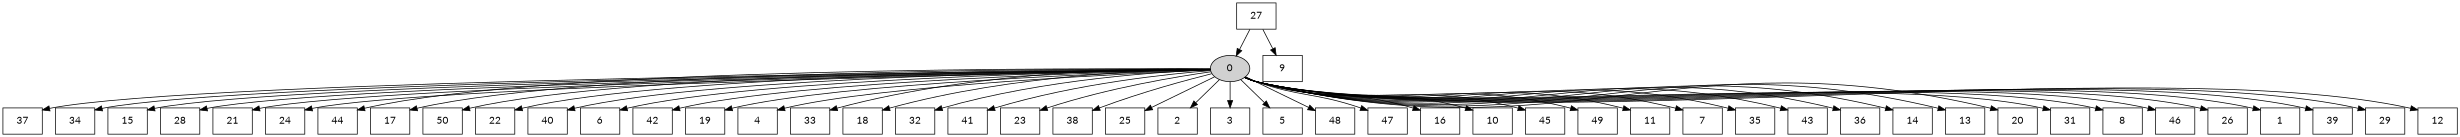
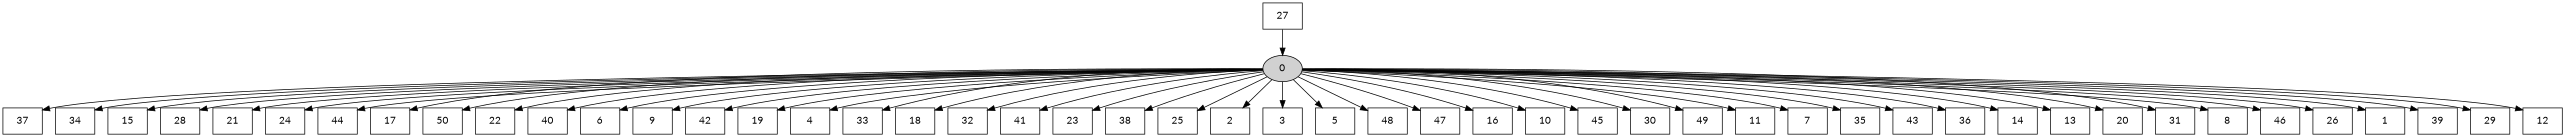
edge "27" -> "9": now "0" -> "9"
node "30": added
